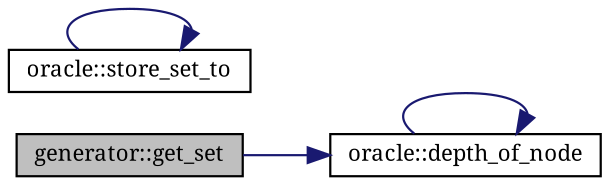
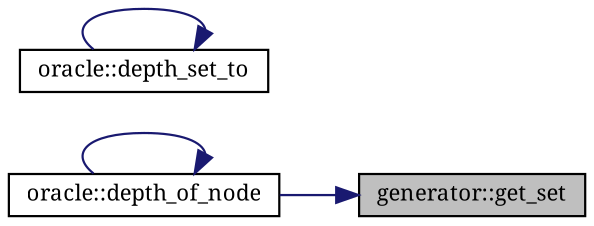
node "oracle::store_set_to": label "oracle::store_set_to" -> "oracle::depth_set_to"
edge "generator::get_set" -> "oracle::depth_of_node": reversed
